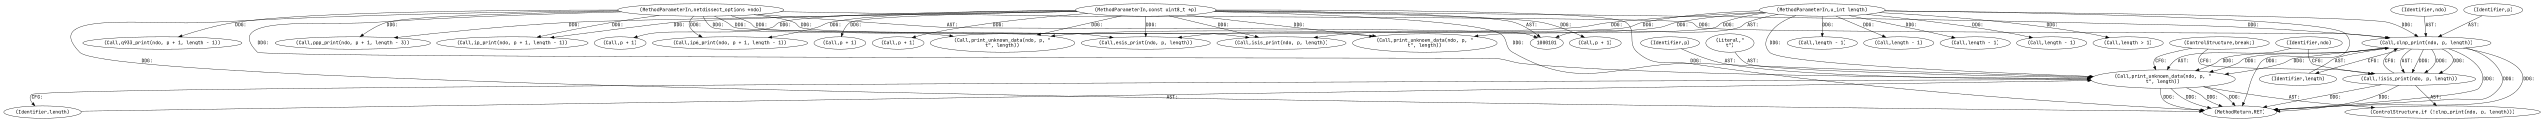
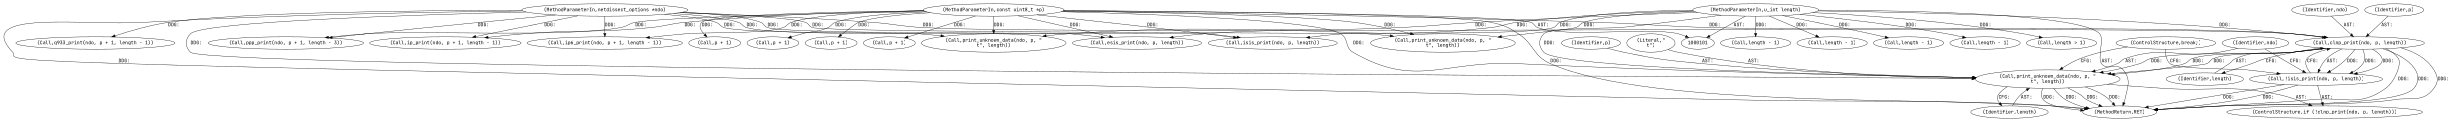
edge "(MethodParameterIn,netdissect_options *ndo)" -> "1000101": removed, label "AST:"
edge "(MethodParameterIn,u_int length)" -> "(MethodReturn,RET)": label "DDG: " -> "AST: "
